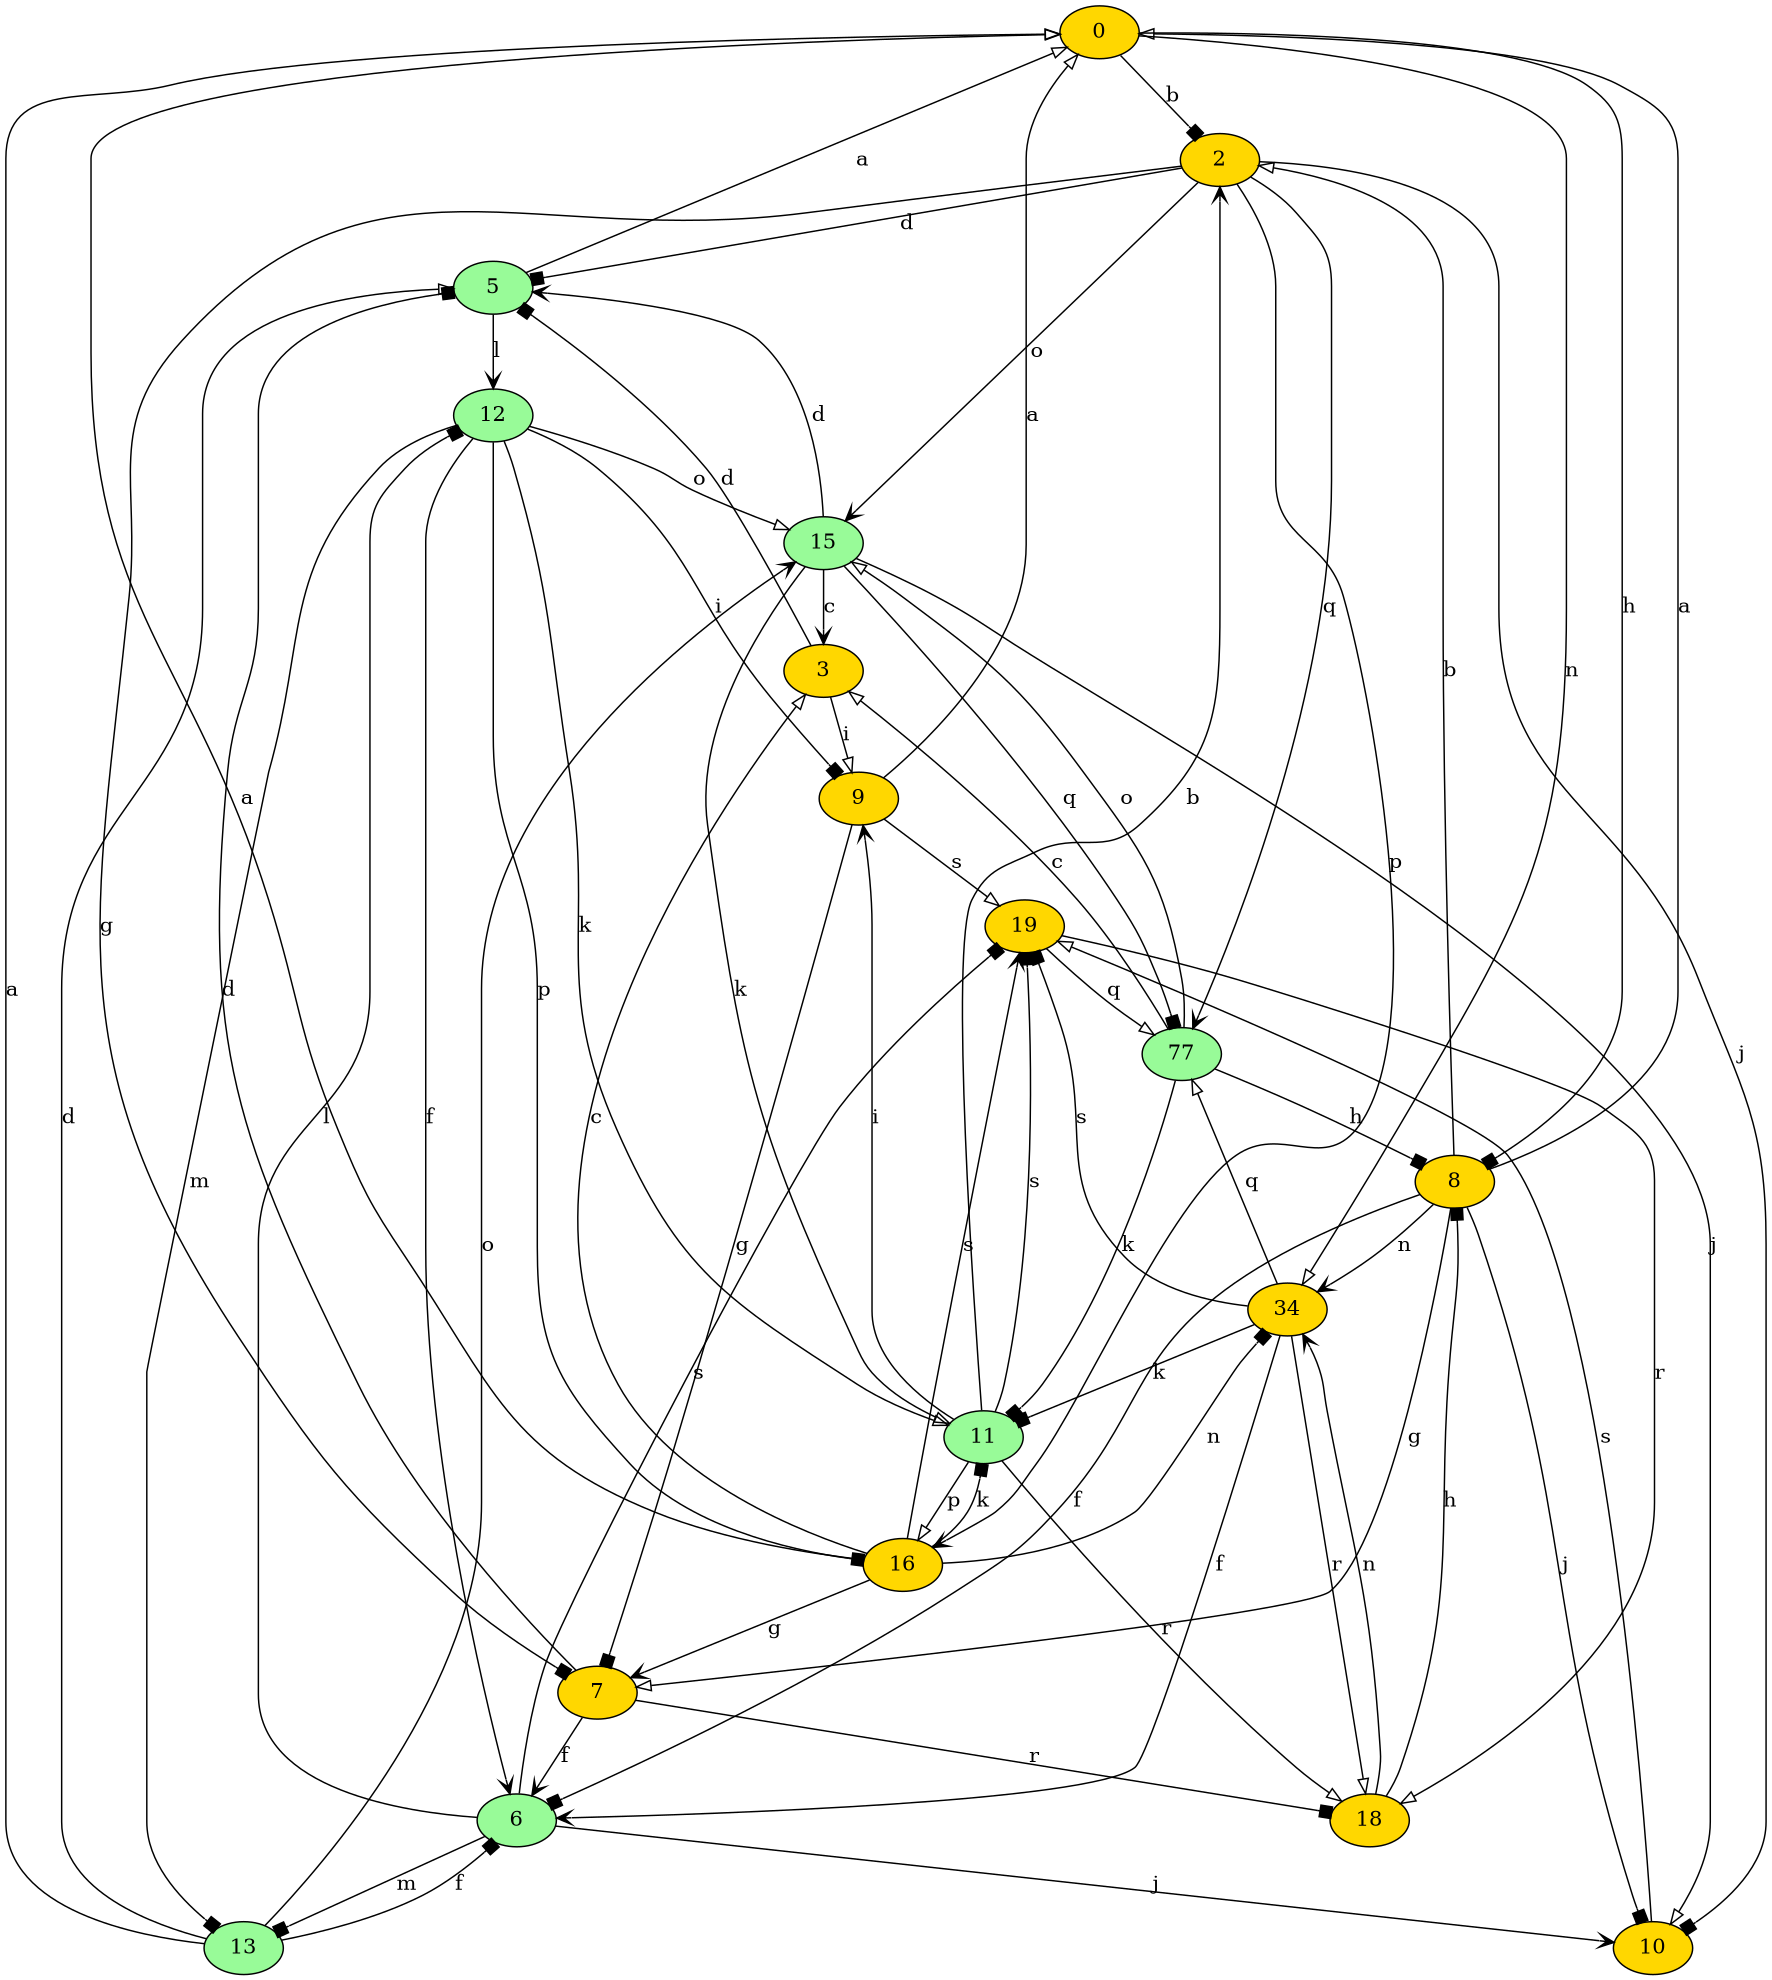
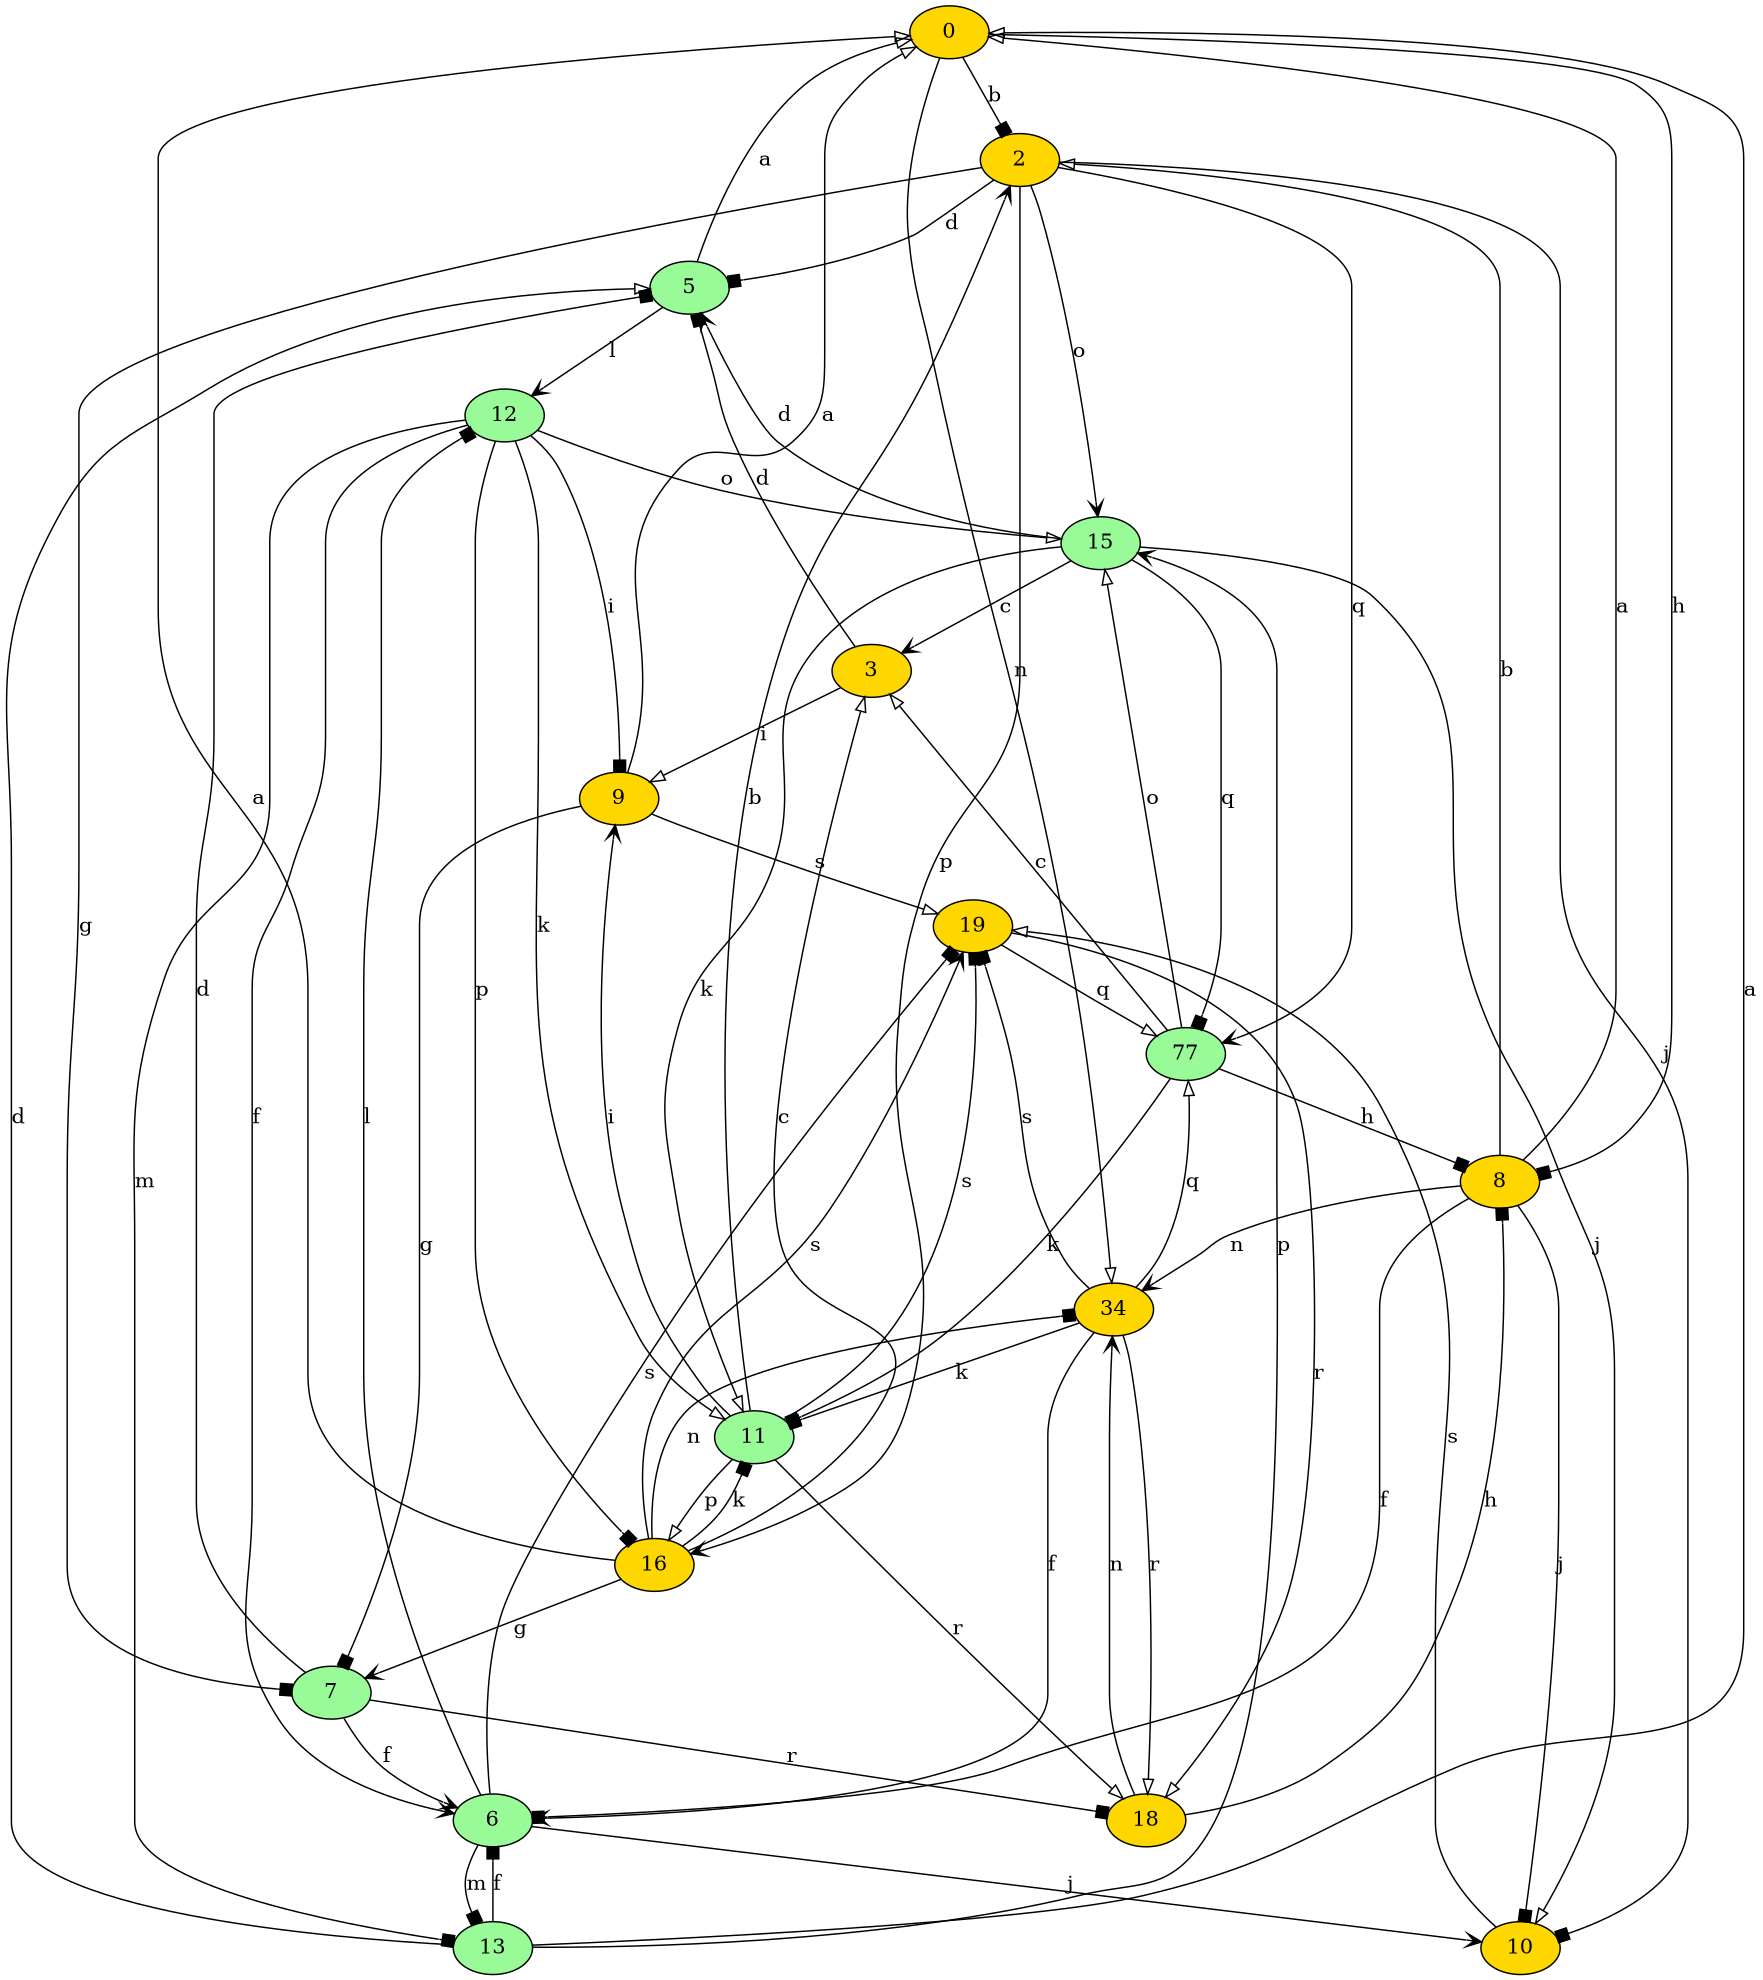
edge "13" -> "15": label "o" -> "p"
edge "8" -> "7": removed, label "g"
node "7": fillcolor gold -> palegreen
